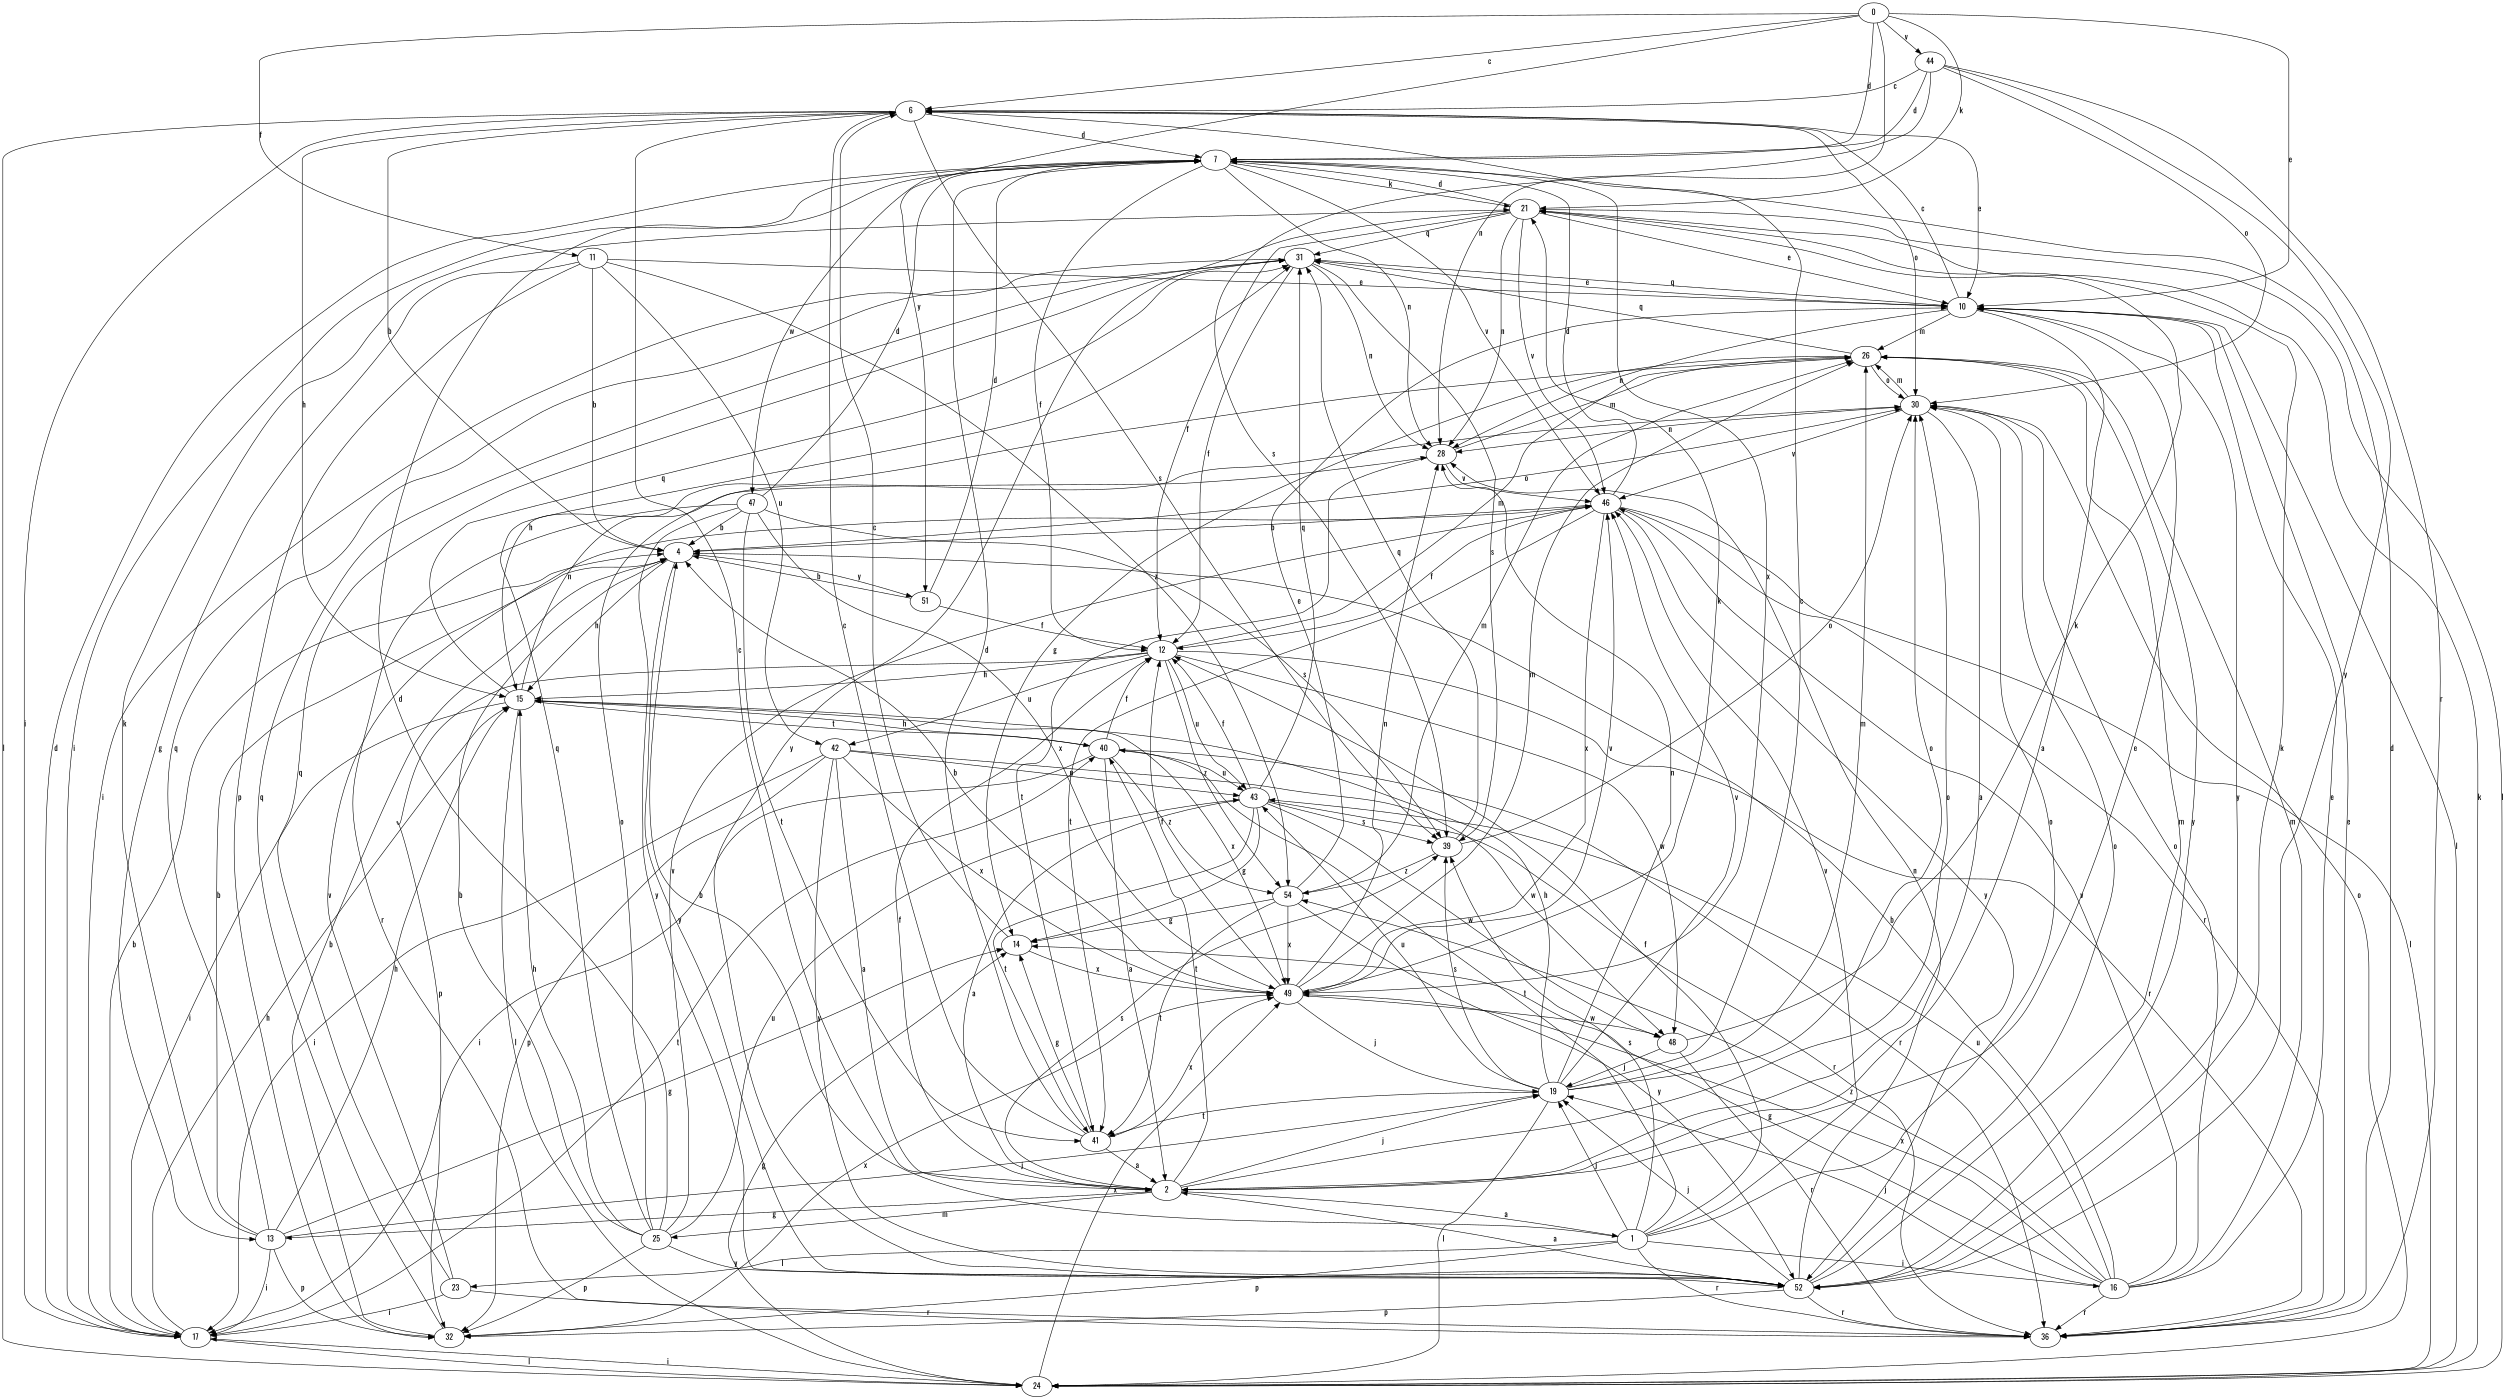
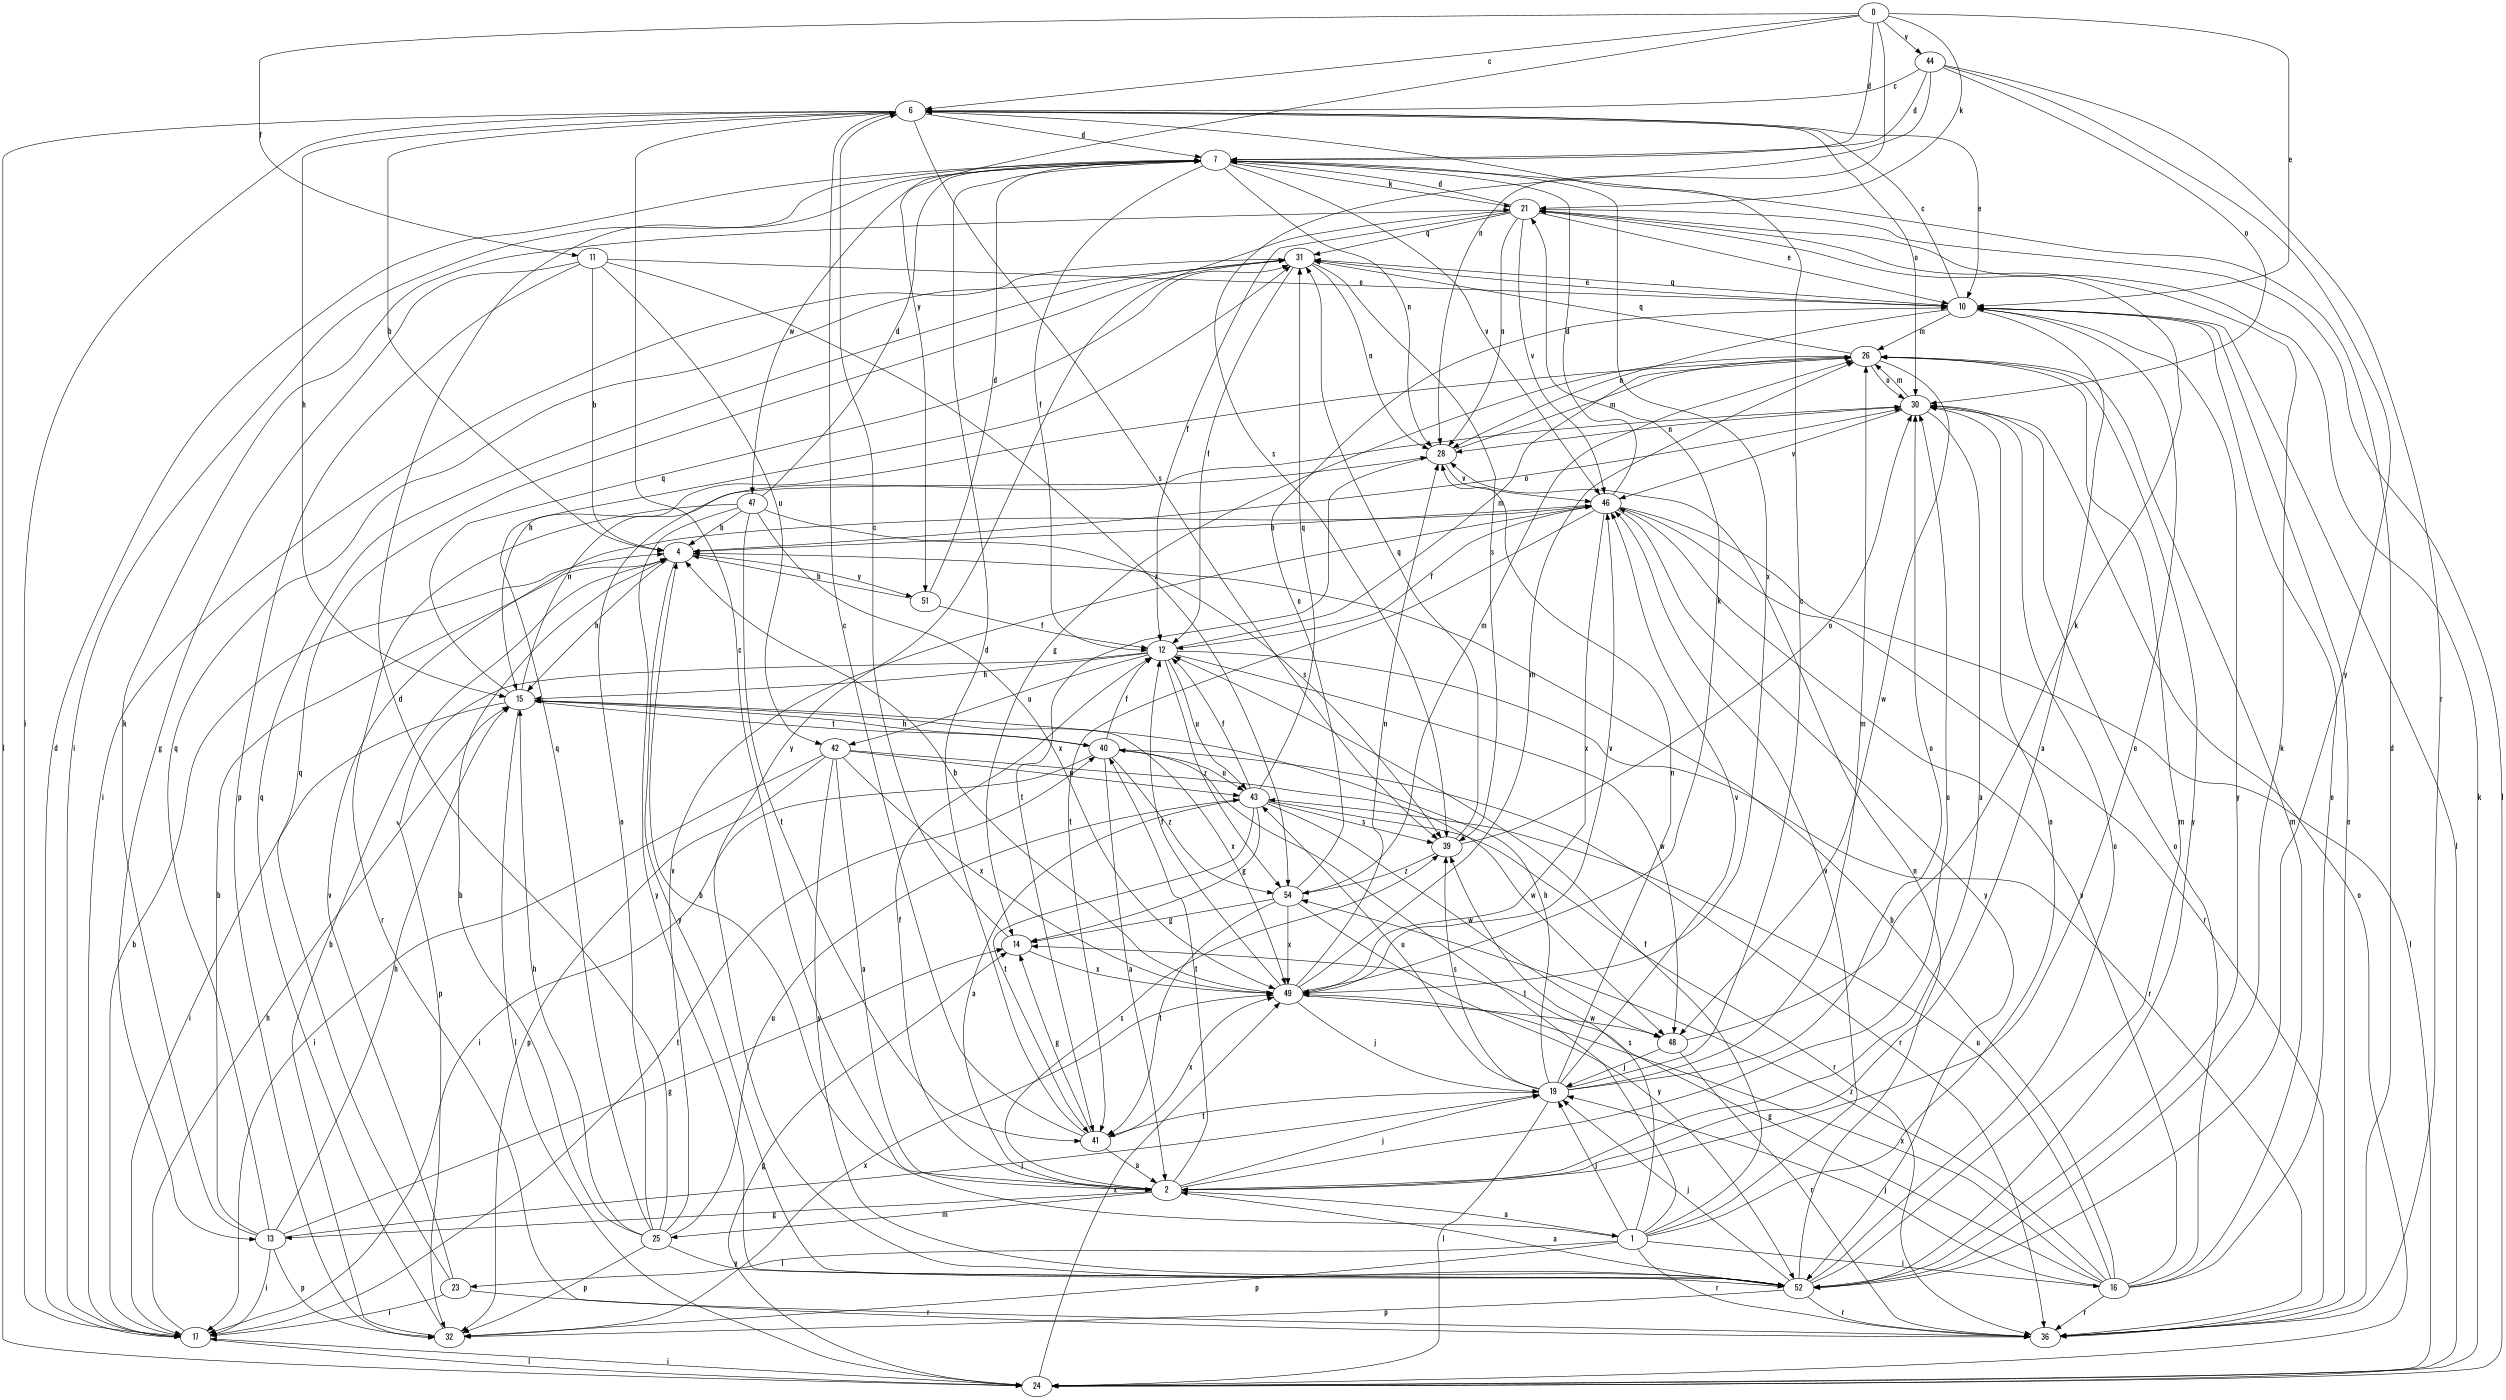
edge "26" -> "48": added, label "w"
